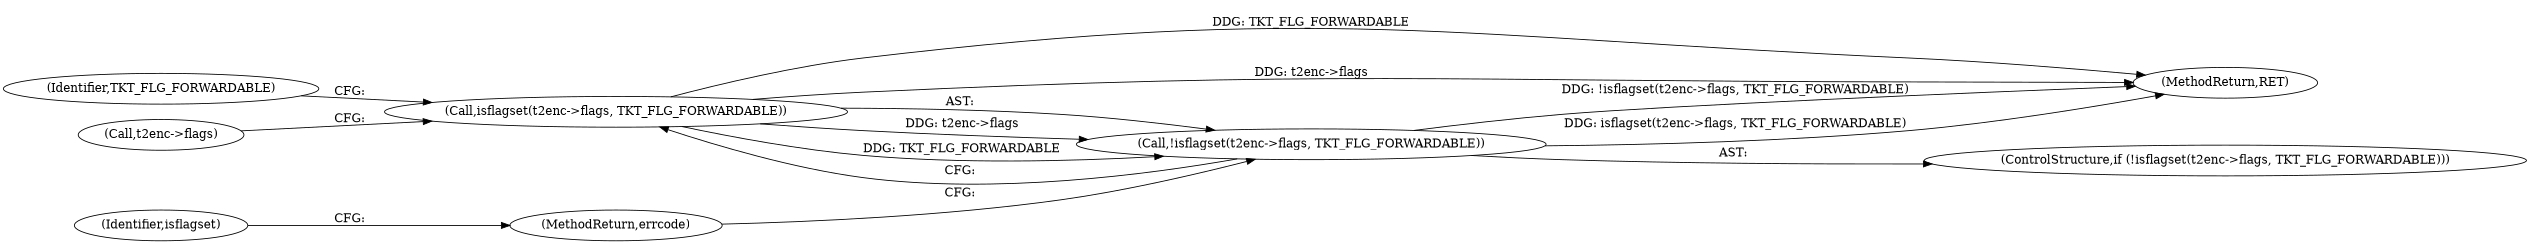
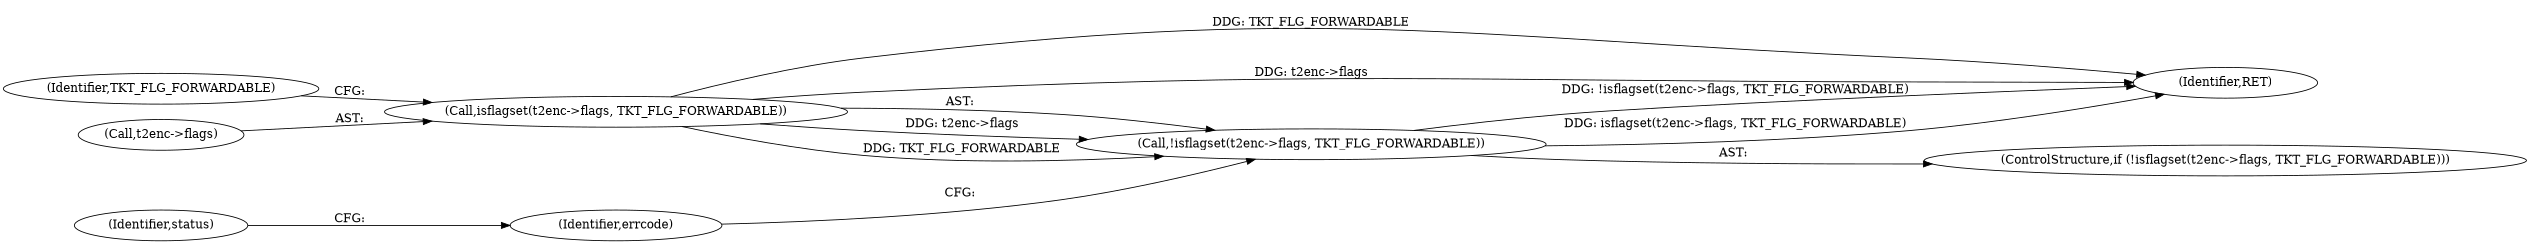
node "(MethodReturn,RET)": label "(MethodReturn,RET)" -> "(Identifier,RET)"
edge "(Call,t2enc->flags)" -> "(Call,isflagset(t2enc->flags, TKT_FLG_FORWARDABLE))": label "CFG: " -> "AST: "
edge "(Call,!isflagset(t2enc->flags, TKT_FLG_FORWARDABLE))" -> "(Call,isflagset(t2enc->flags, TKT_FLG_FORWARDABLE))": removed, label "CFG:"
node "(Identifier,isflagset)": label "(Identifier,isflagset)" -> "(Identifier,status)"
node "(MethodReturn,errcode)": label "(MethodReturn,errcode)" -> "(Identifier,errcode)"
